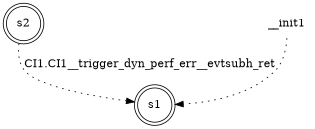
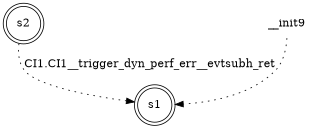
node "__init1": label "__init1" -> "__init9"
